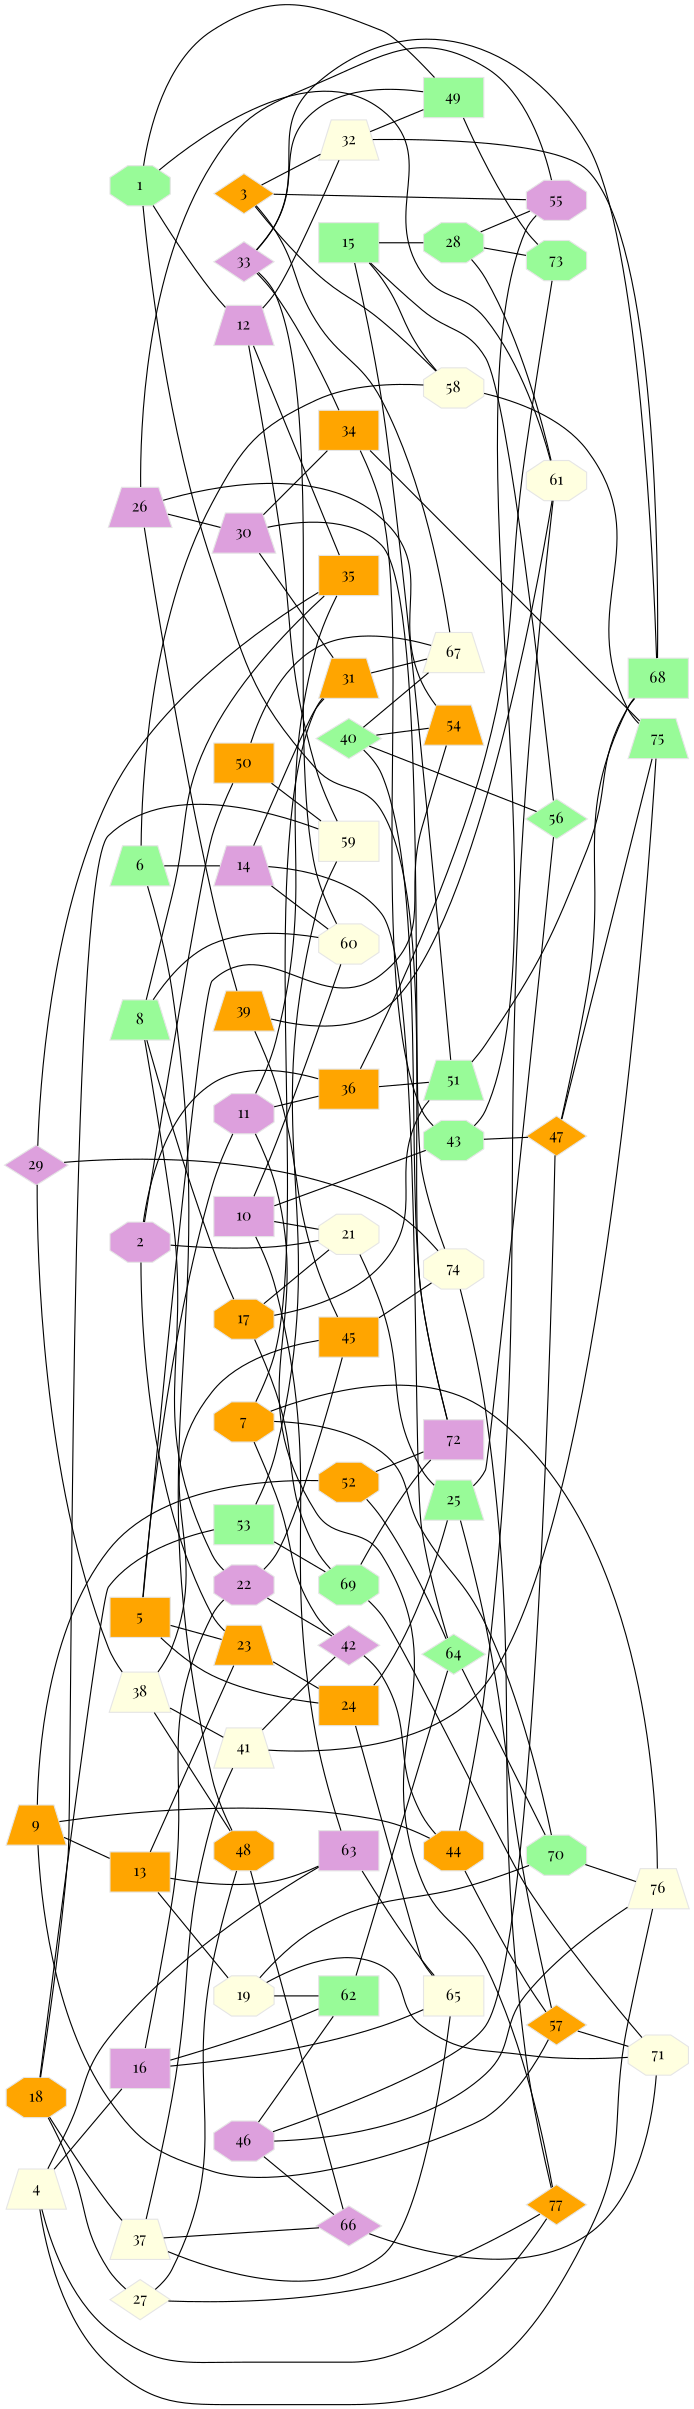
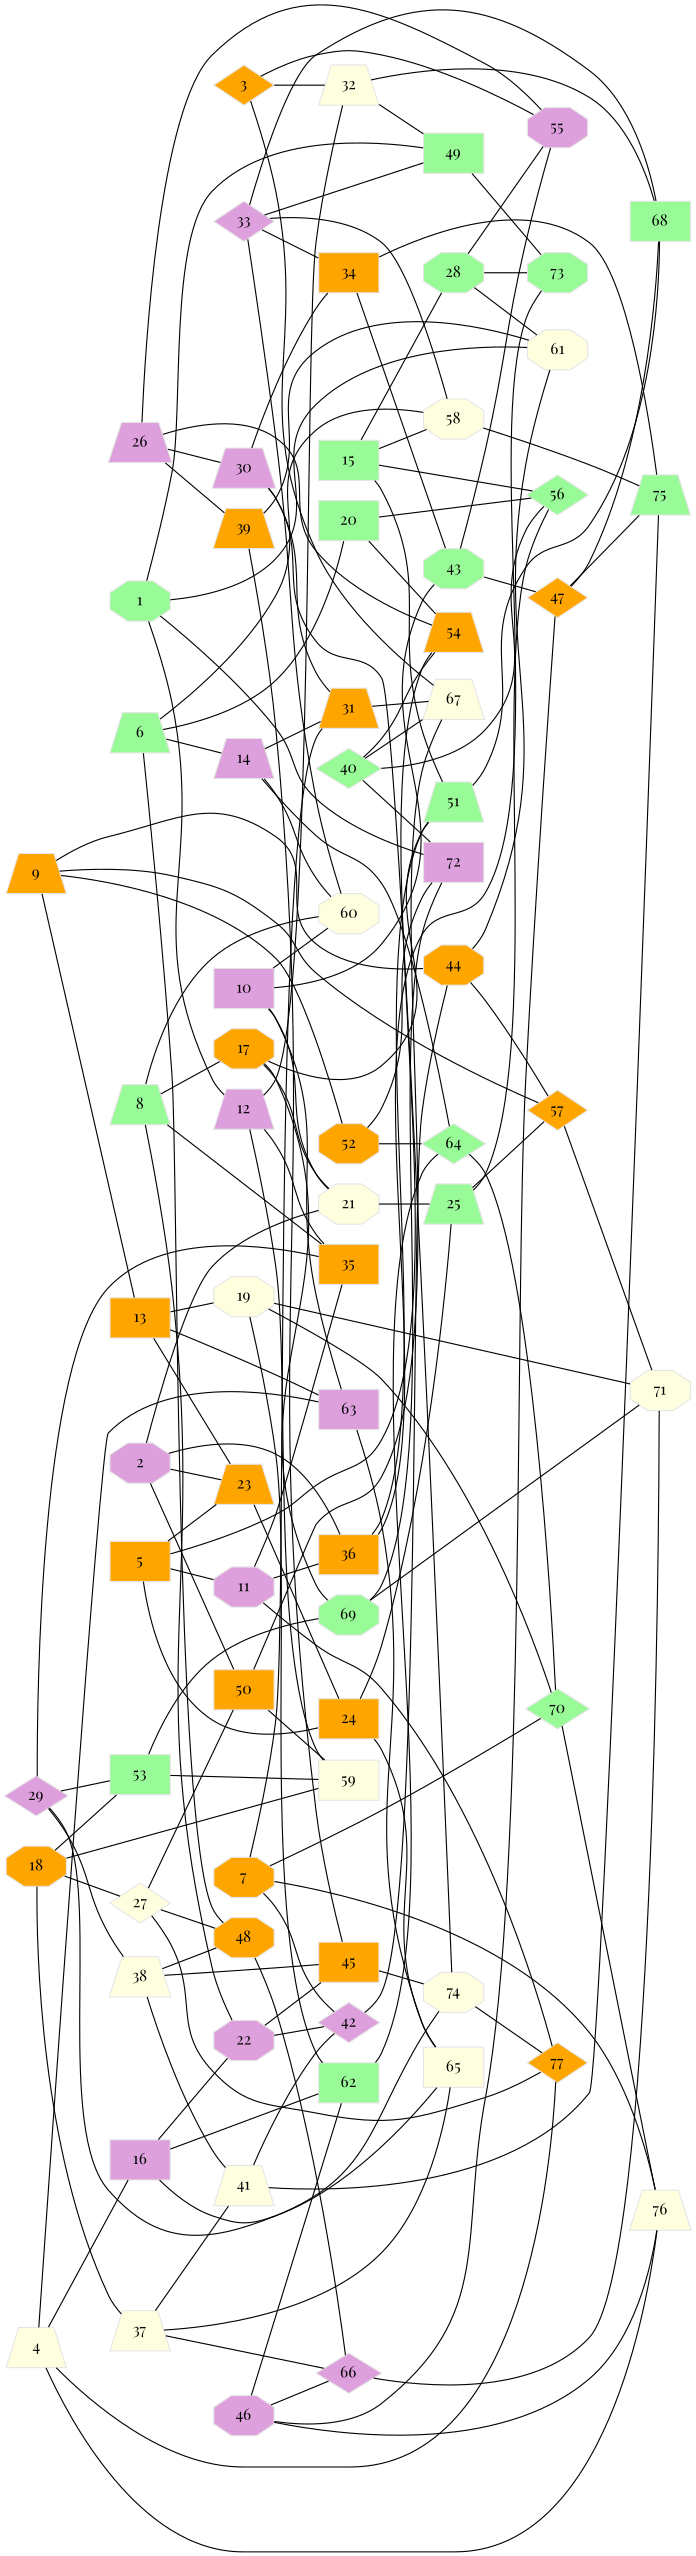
edge "3" -- "58": now "33" -- "58"
node "20": added
edge "50" -- "27": added
edge "53" -- "29": added
node "70": shape octagon -> diamond
